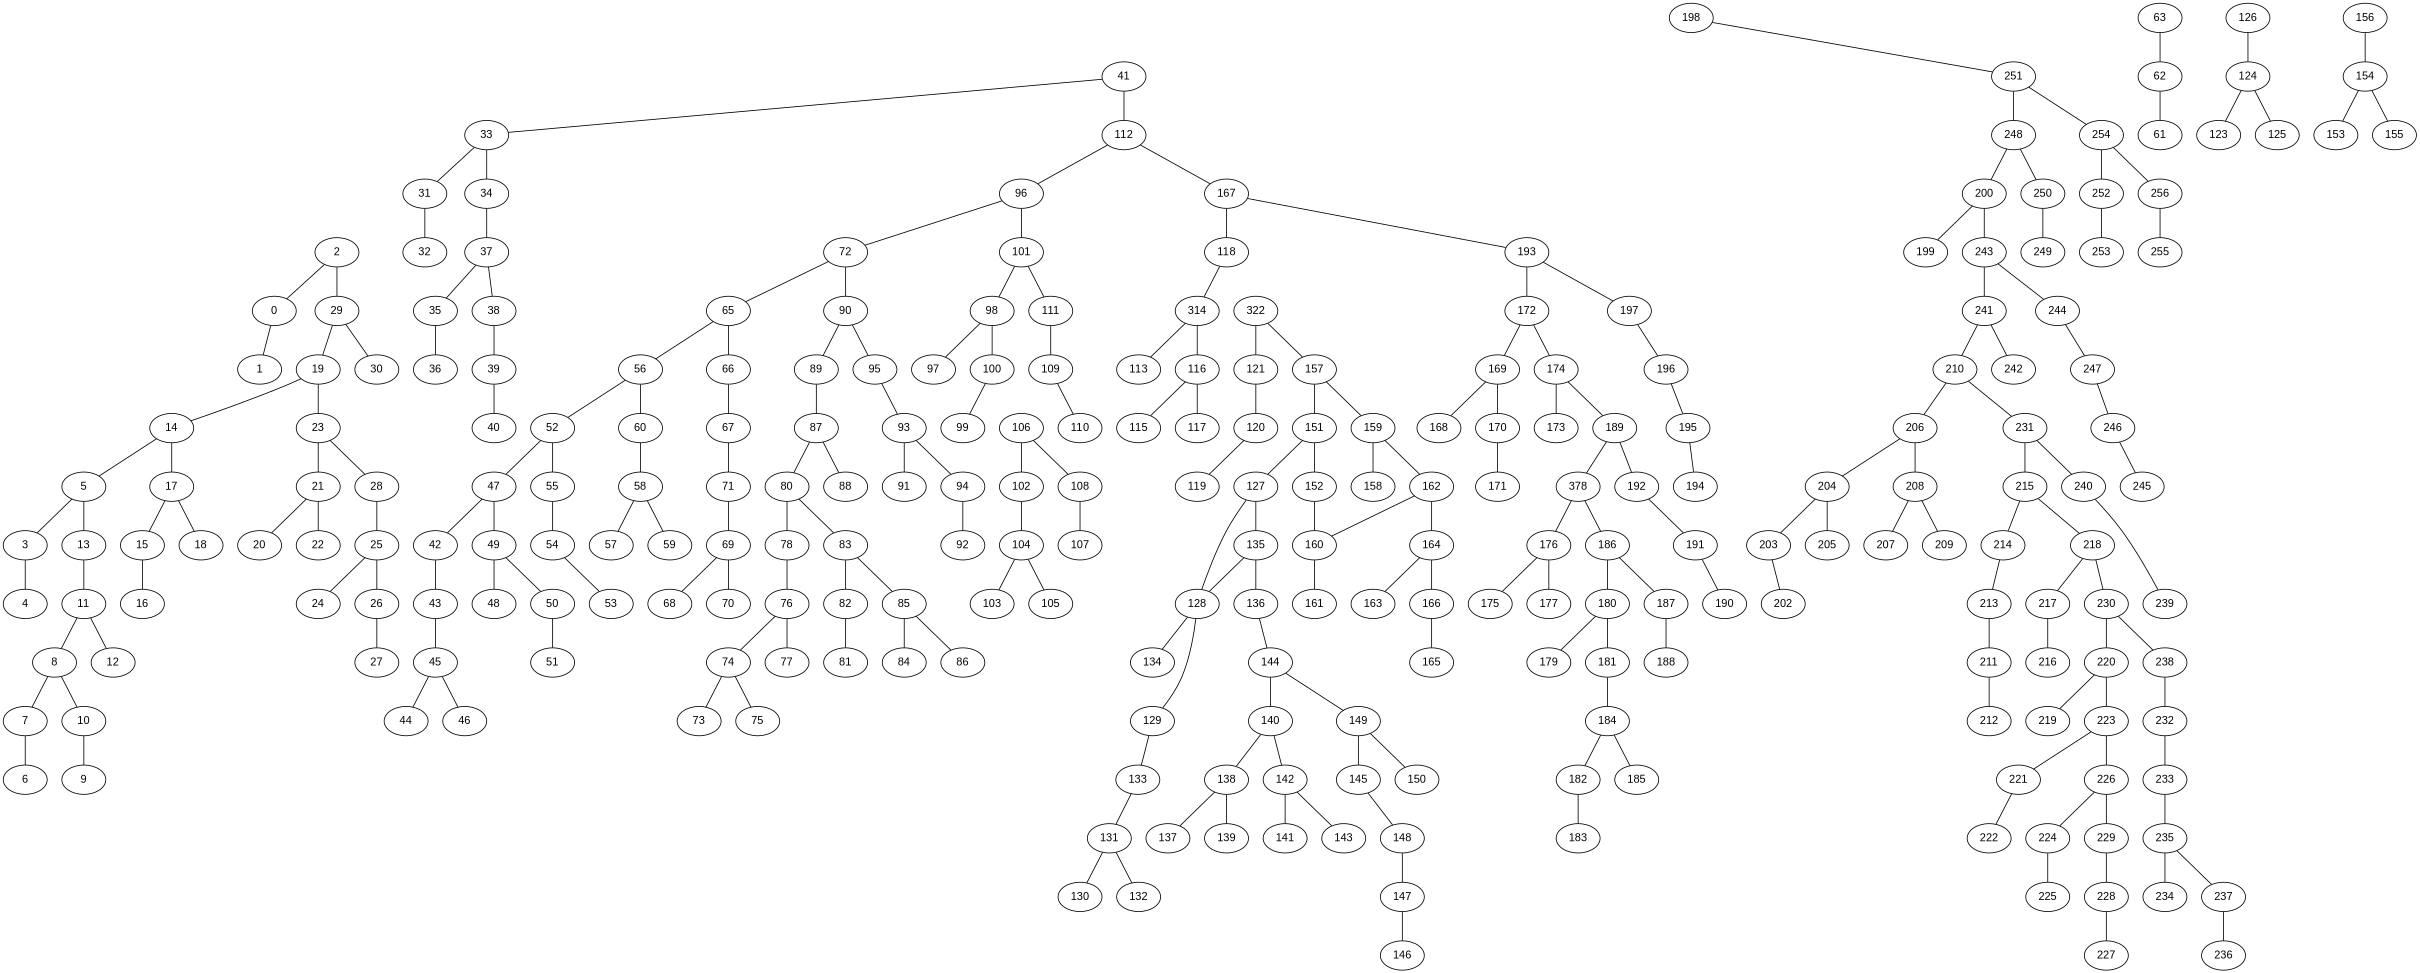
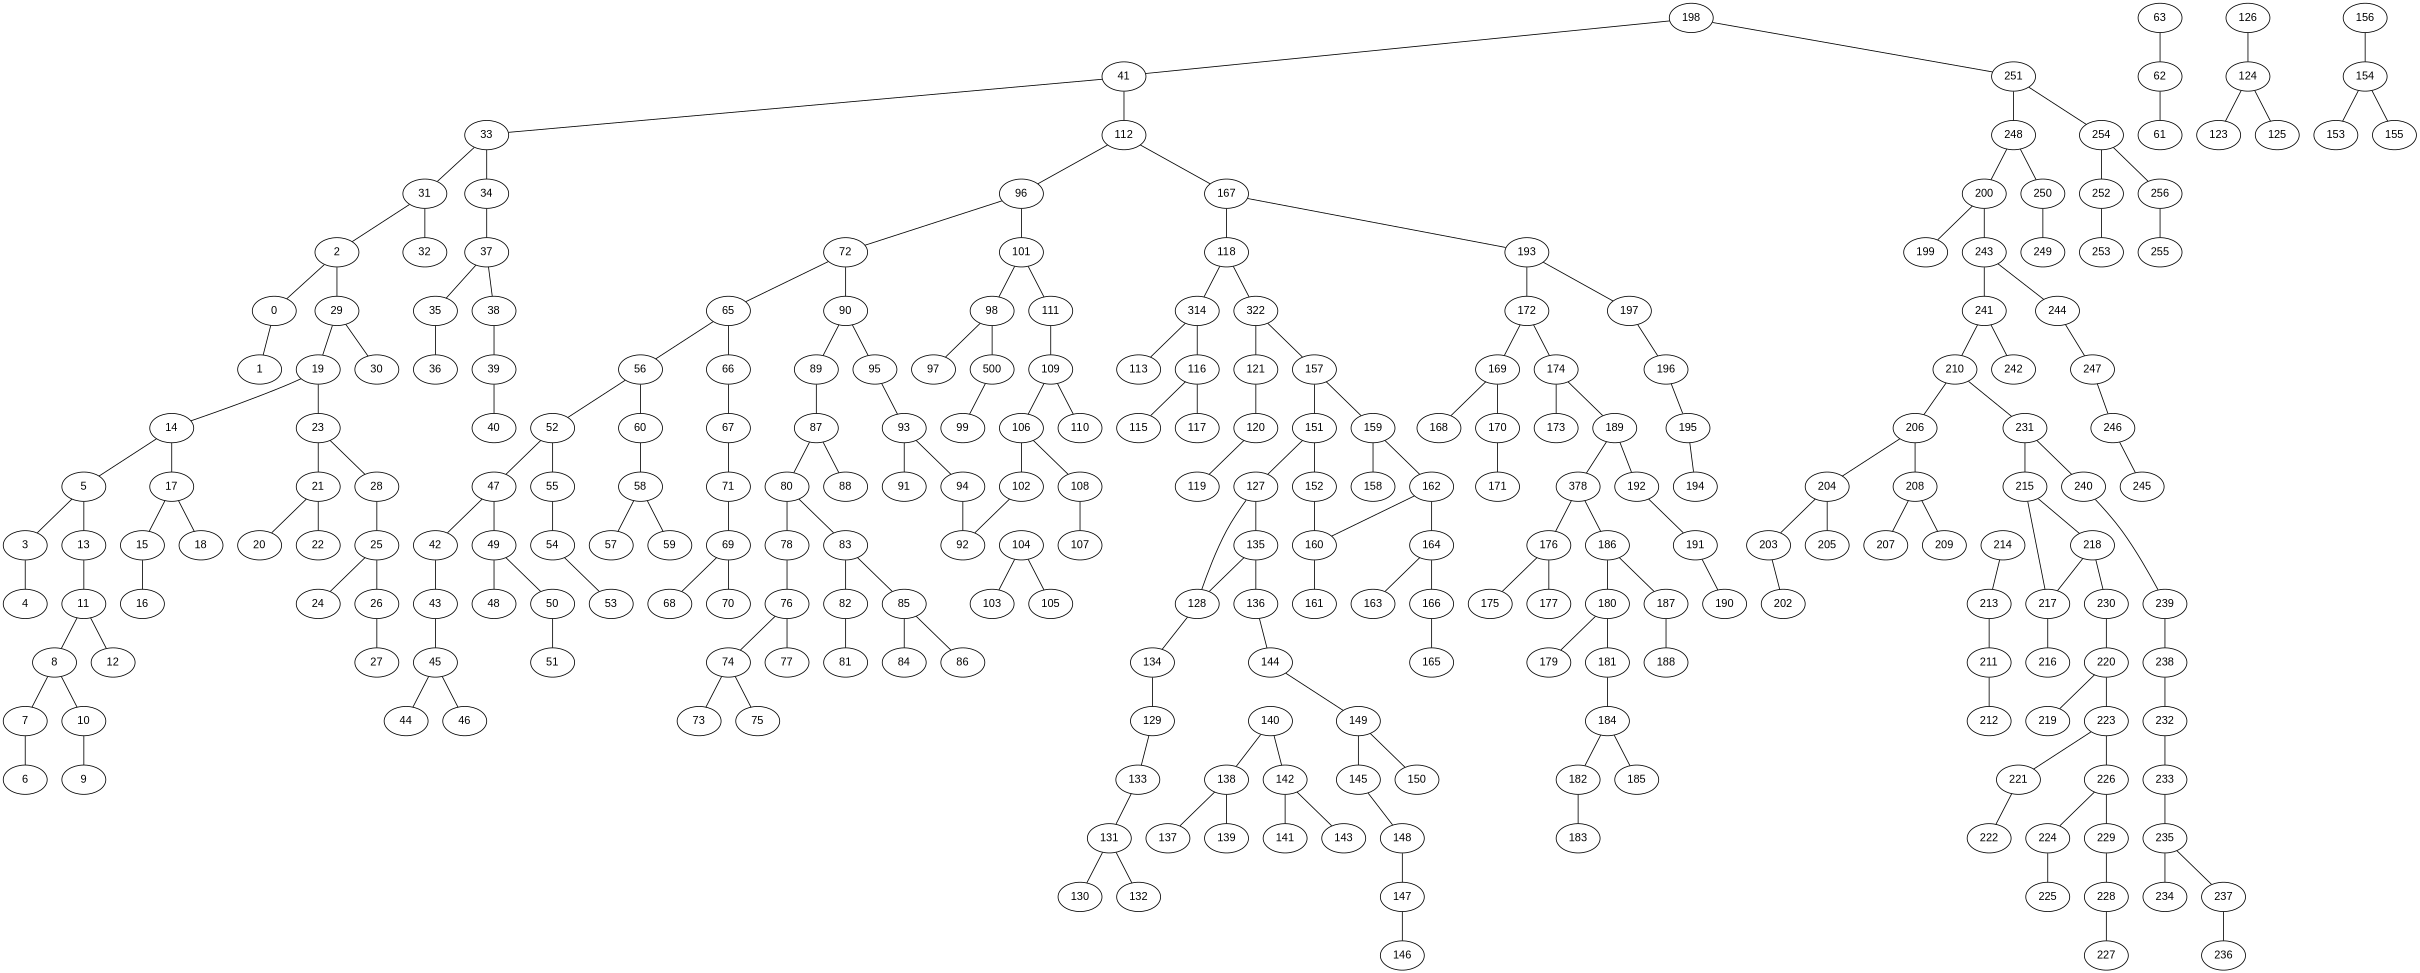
edge "198" -- "41": added
edge "31" -- "2": added
edge "118" -- "322": added
node "100": label "100" -> "500"
edge "109" -- "106": added
edge "102" -- "104": now "102" -- "92"
edge "215" -- "214": now "215" -- "217"
edge "230" -- "238": now "239" -- "238"
edge "128" -- "129": now "134" -- "129"
edge "144" -- "140": removed
